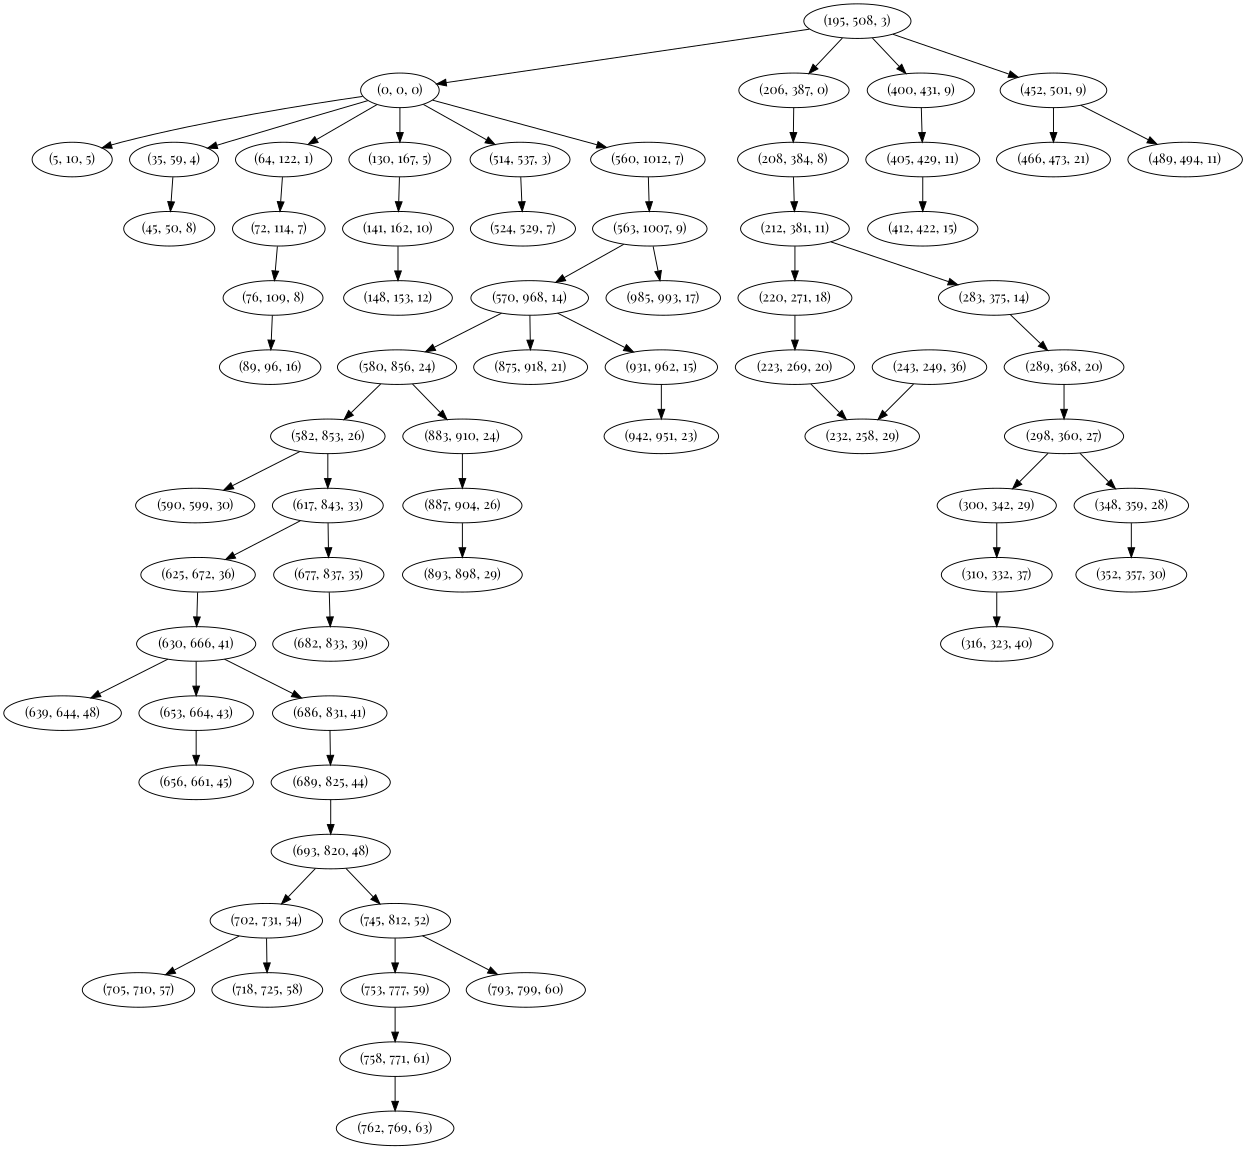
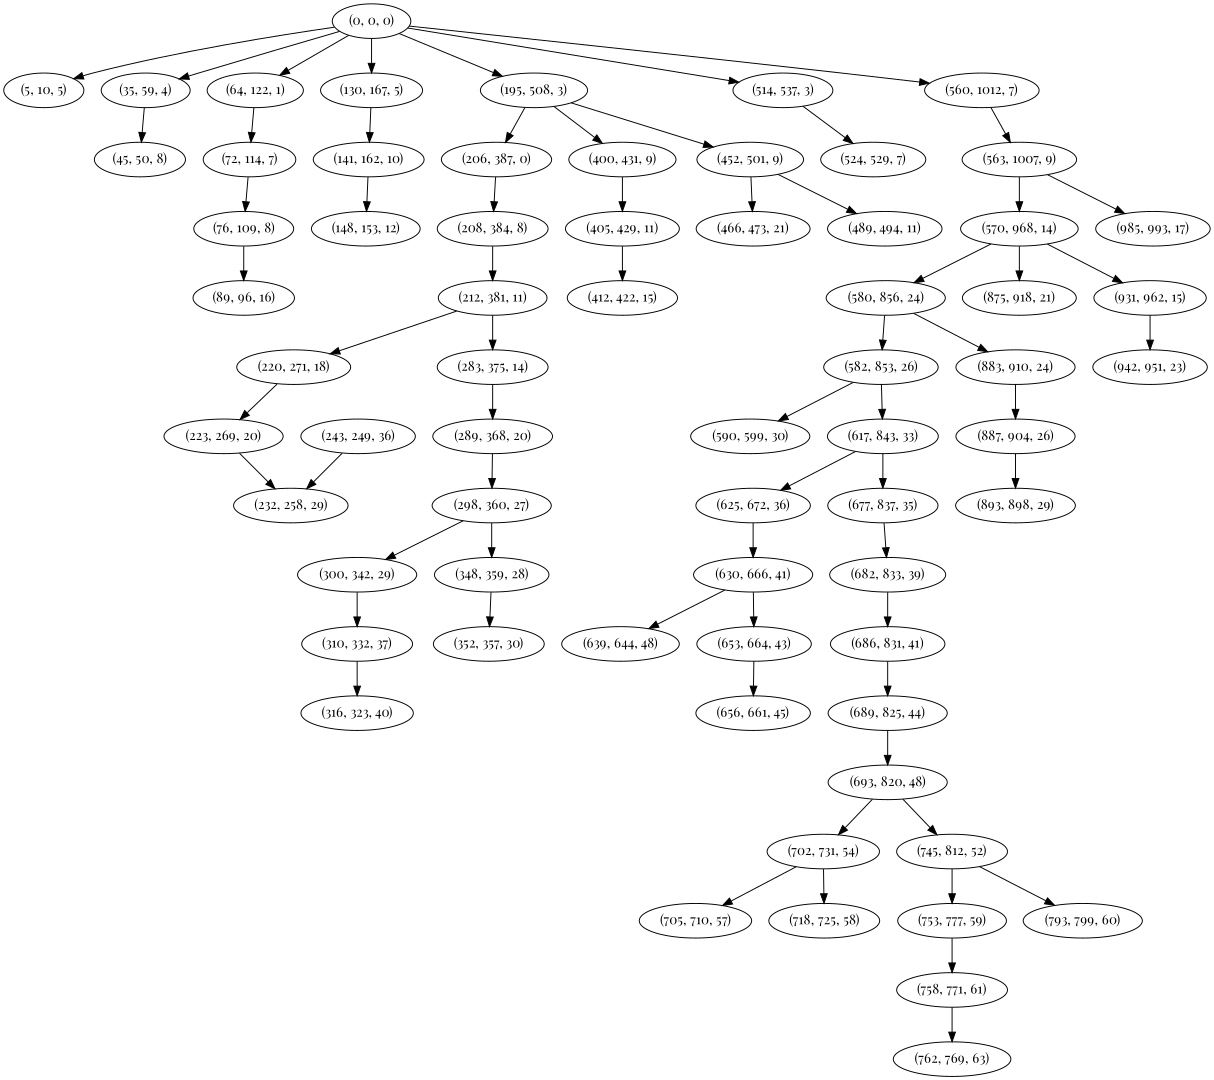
edge "(195, 508, 3)" -> "(0, 0, 0)": reversed
edge "(630, 666, 41)" -> "(686, 831, 41)": now "(682, 833, 39)" -> "(686, 831, 41)"
